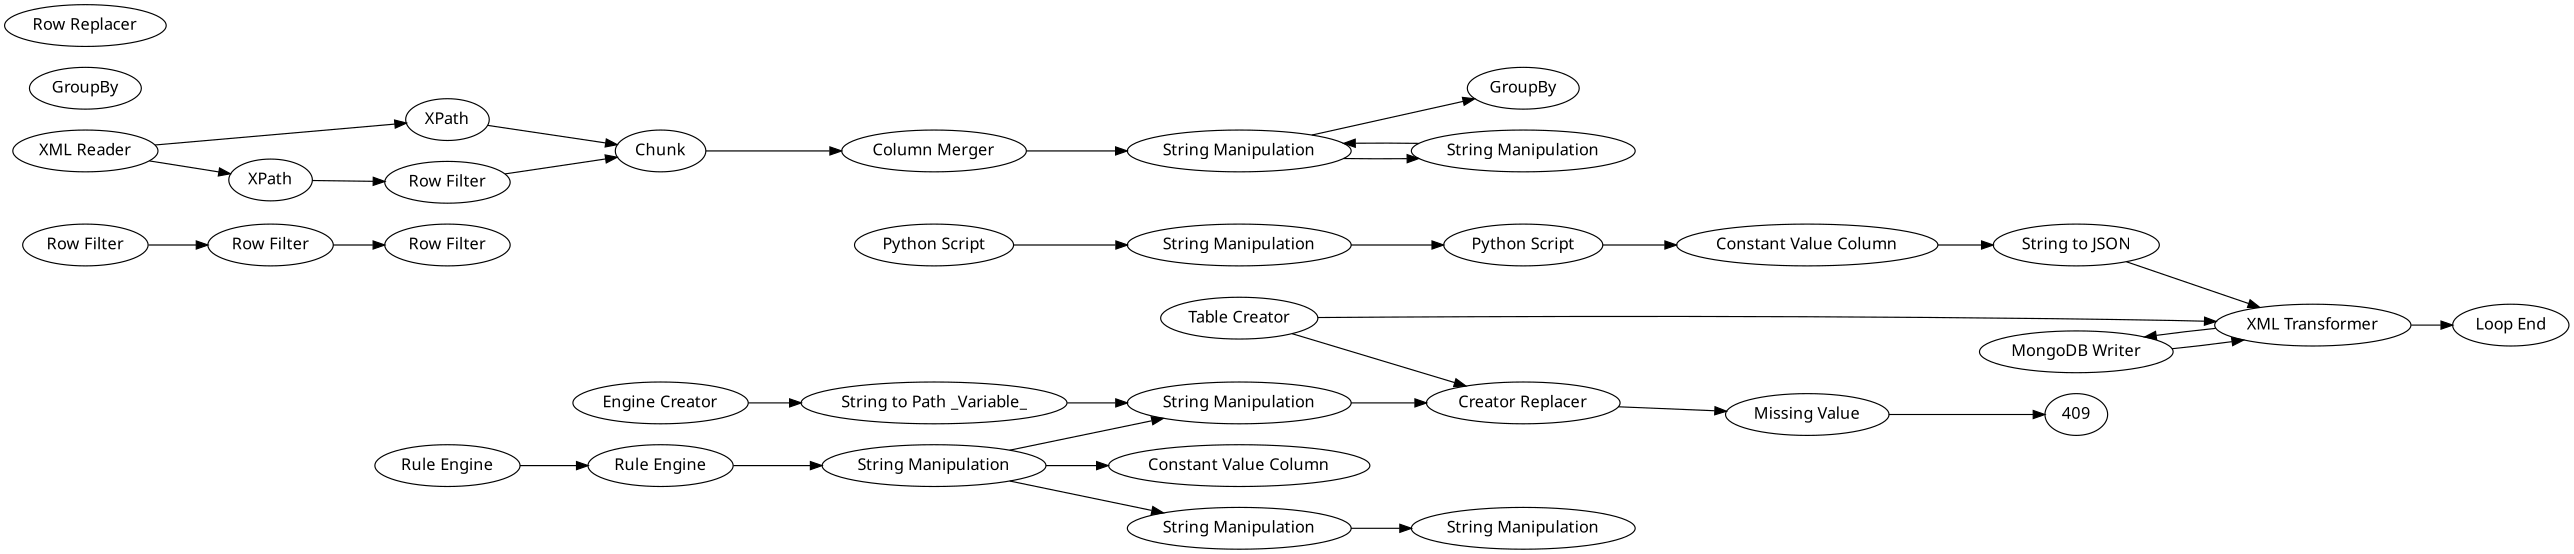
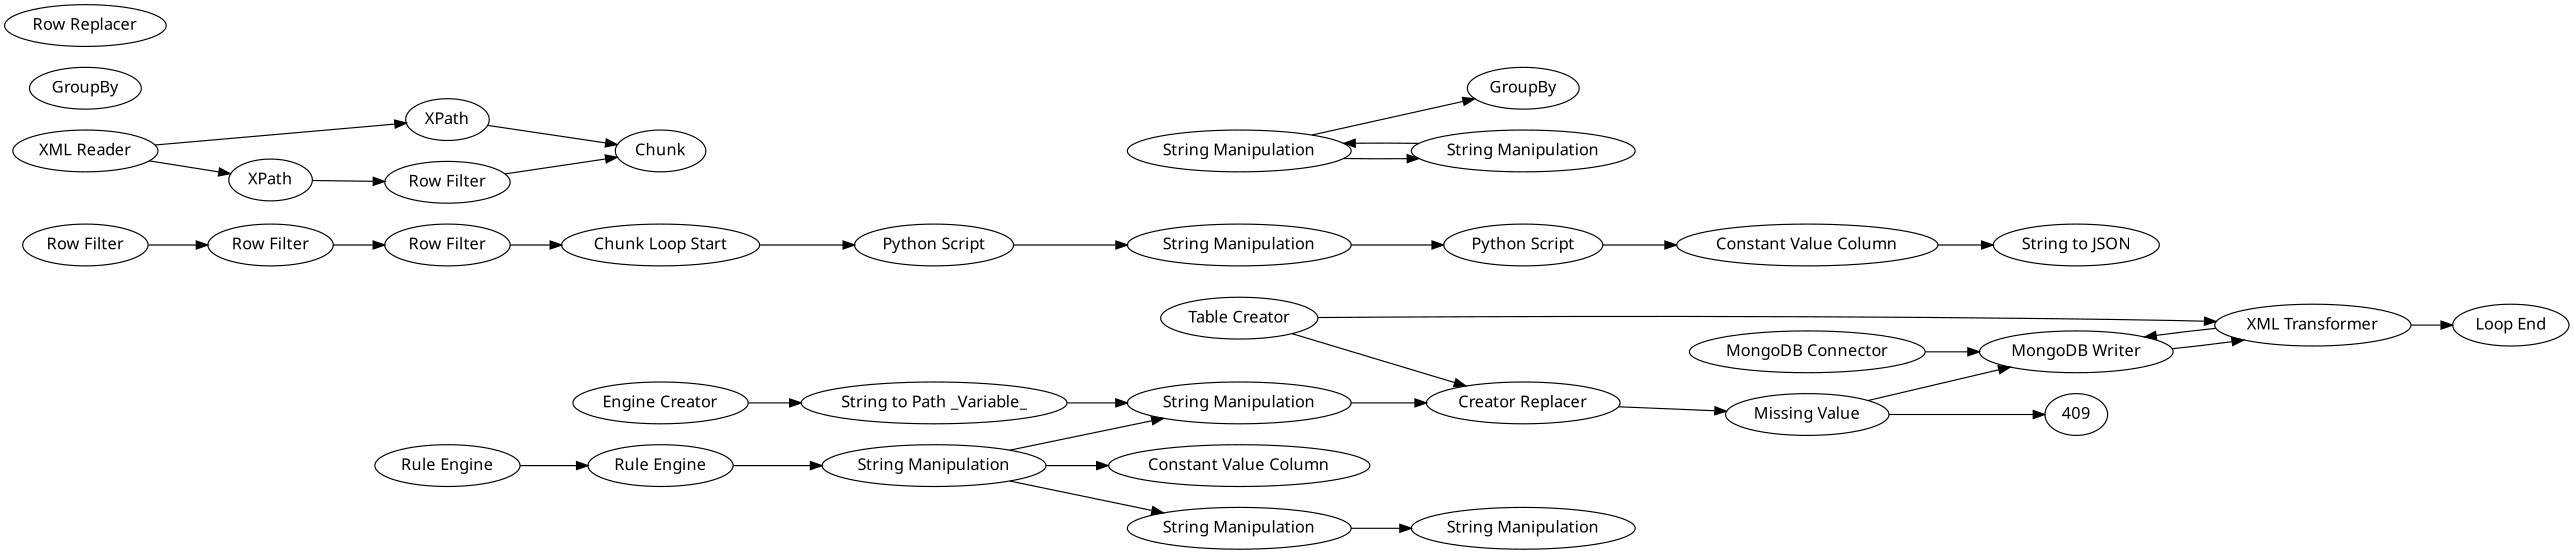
node "Column Merger": removed
node "Chunk Loop Start": added
edge "String to JSON" -> "XML Transformer": removed
node "MongoDB Connector": added
edge "Missing Value" -> "MongoDB Writer": added
